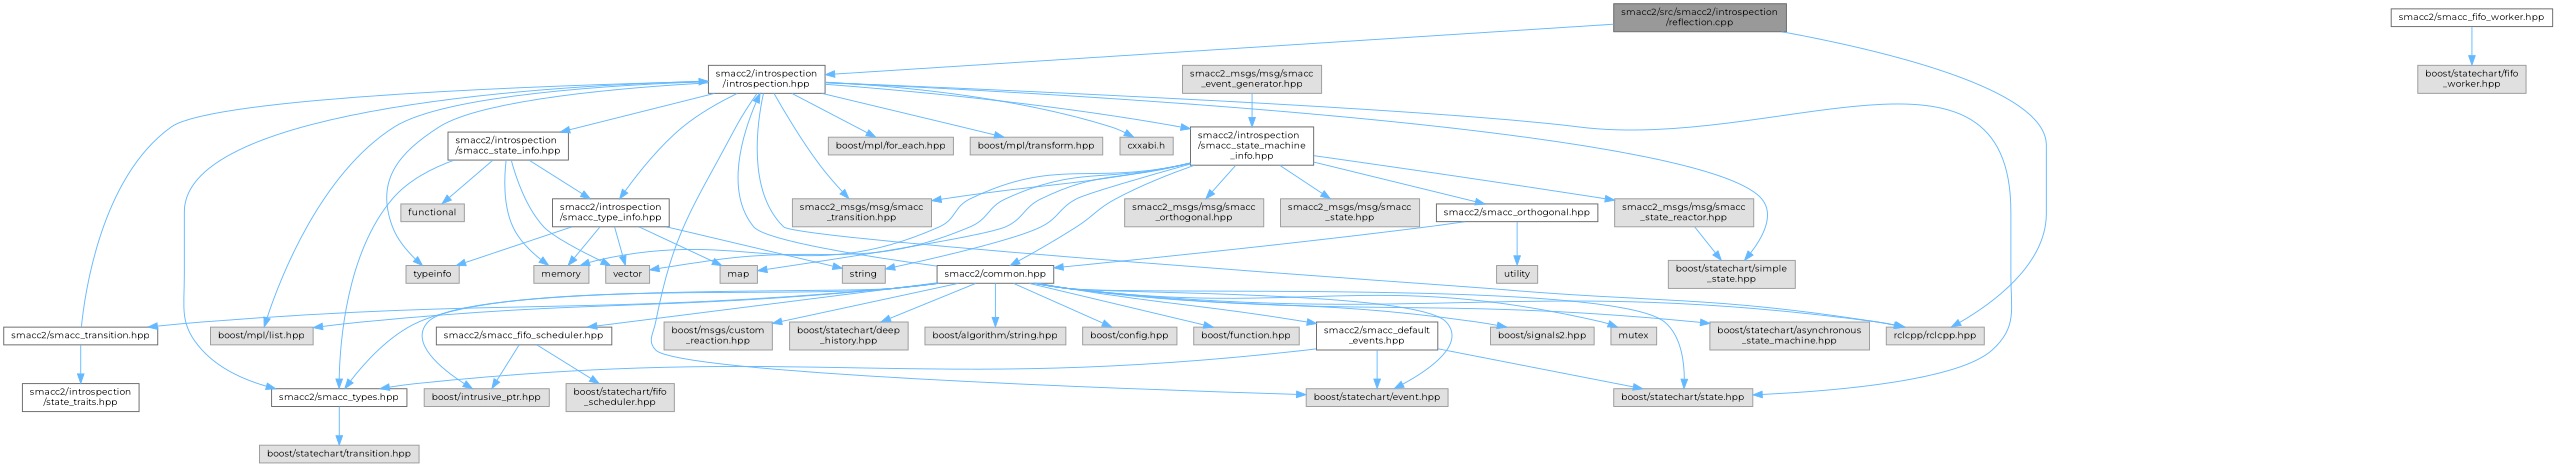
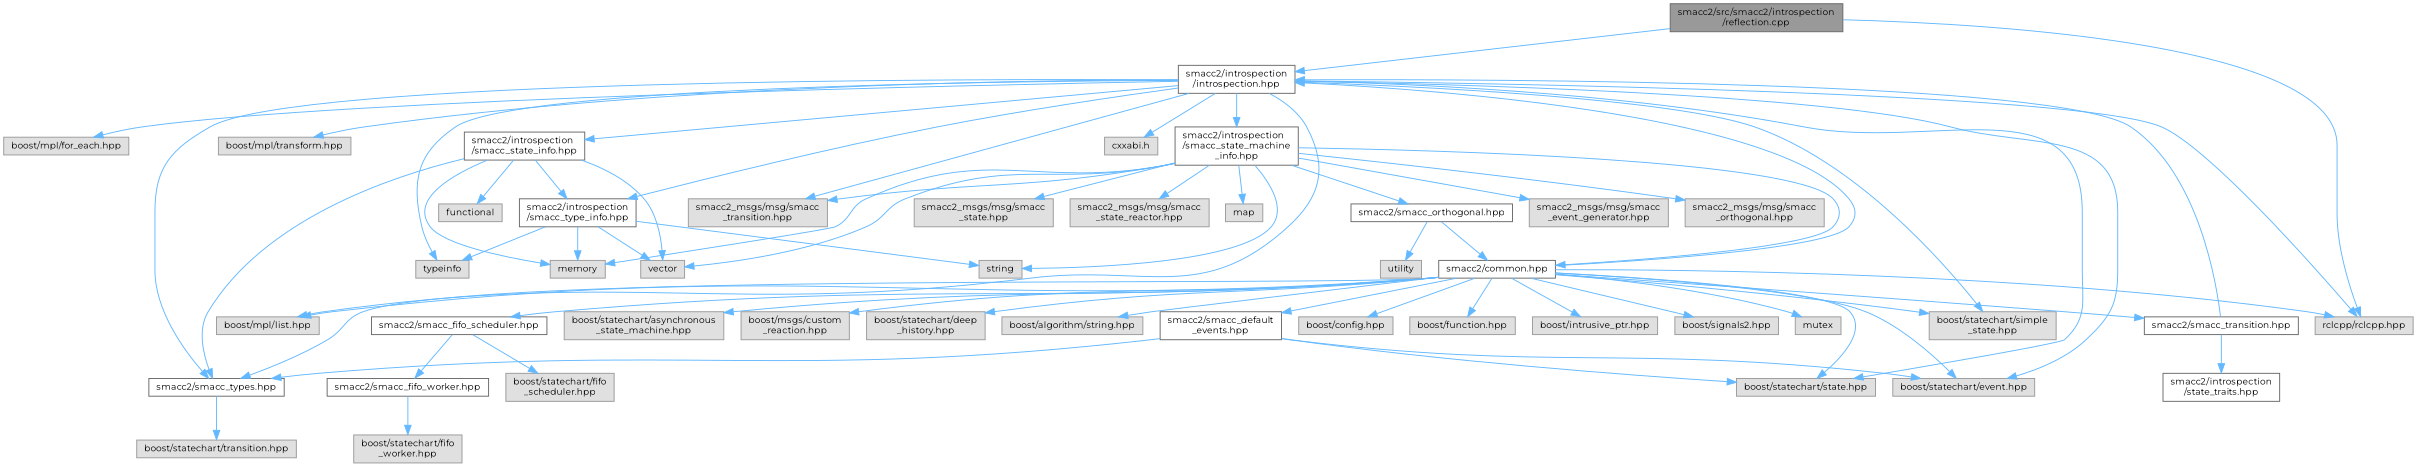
edge "smacc2_msgs/msg/smacc _event_generator.hpp" -> "smacc2/introspection /smacc_state_machine _info.hpp": reversed
edge "smacc2_msgs/msg/smacc _state_reactor.hpp" -> "boost/statechart/simple _state.hpp": now "smacc2/common.hpp" -> "boost/statechart/simple _state.hpp"
edge "smacc2/introspection /smacc_type_info.hpp" -> "map": removed
edge "smacc2/smacc_fifo_scheduler.hpp" -> "boost/intrusive_ptr.hpp": now "smacc2/smacc_fifo_scheduler.hpp" -> "smacc2/smacc_fifo_worker.hpp"
